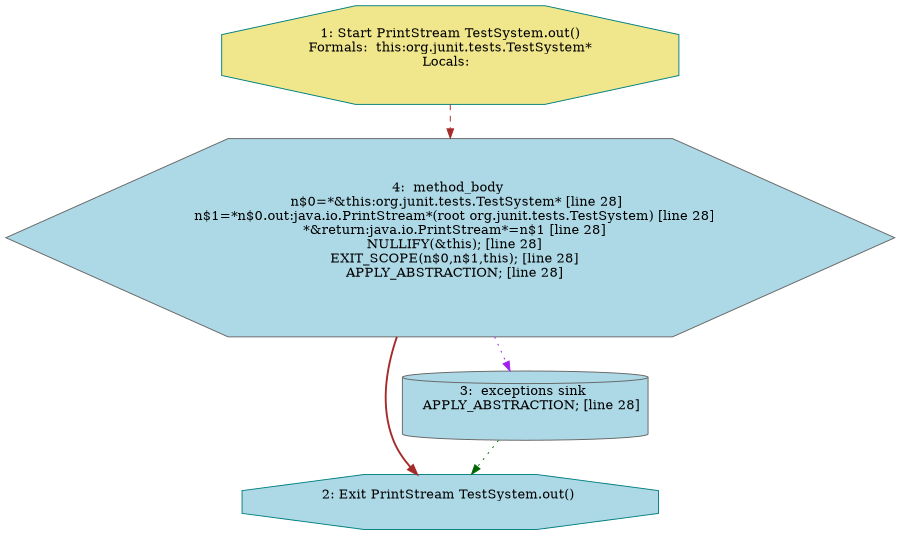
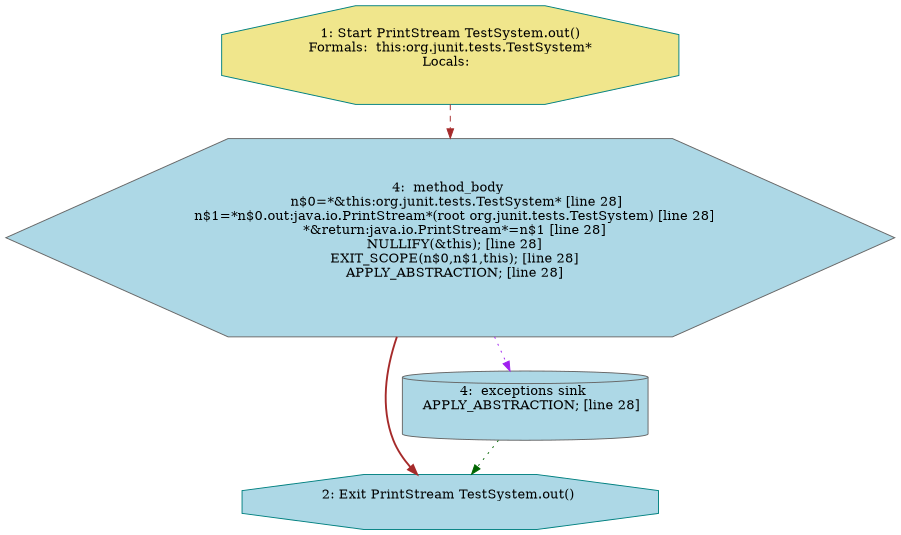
node "3:  exceptions sink APPLY_ABSTRACTION; [line 28]": label "3:  exceptions sink APPLY_ABSTRACTION; [line 28]" -> "4:  exceptions sink APPLY_ABSTRACTION; [line 28]"
